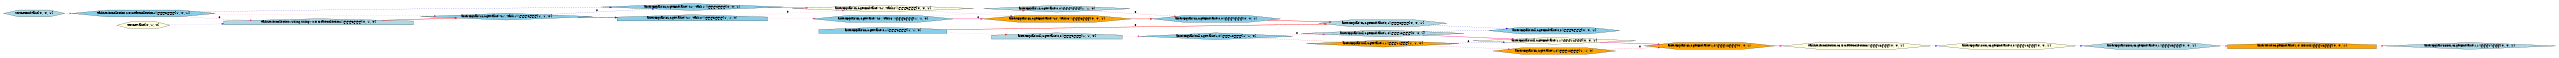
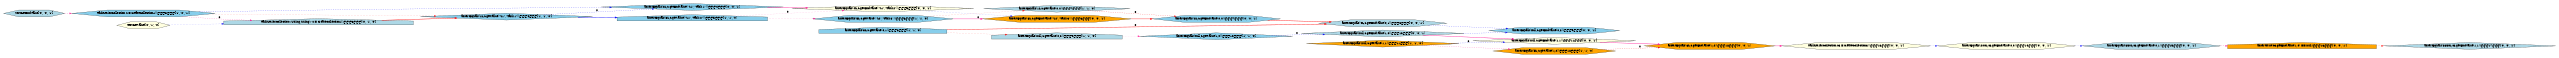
edge "assertEquals(null,c.getEndValue(0,2))@@@9@@@['0', '0', '1']" -> "assertEquals(null,c.getEndValue(1,0))@@@10@@@['0', '0', '1']": reversed
edge "assertEquals(null,c.getValue(1,0))@@@10@@@['1', '1', '0']" -> "assertEquals(null,c.getEndValue(1,0))@@@10@@@['0', '0', '1']": color deeppink -> blue
edge "assertEquals(null,c.getValue(1,0))@@@10@@@['1', '1', '0']" -> "assertEquals(null,c.getValue(1,1))@@@11@@@['1', '1', '0']": removed
